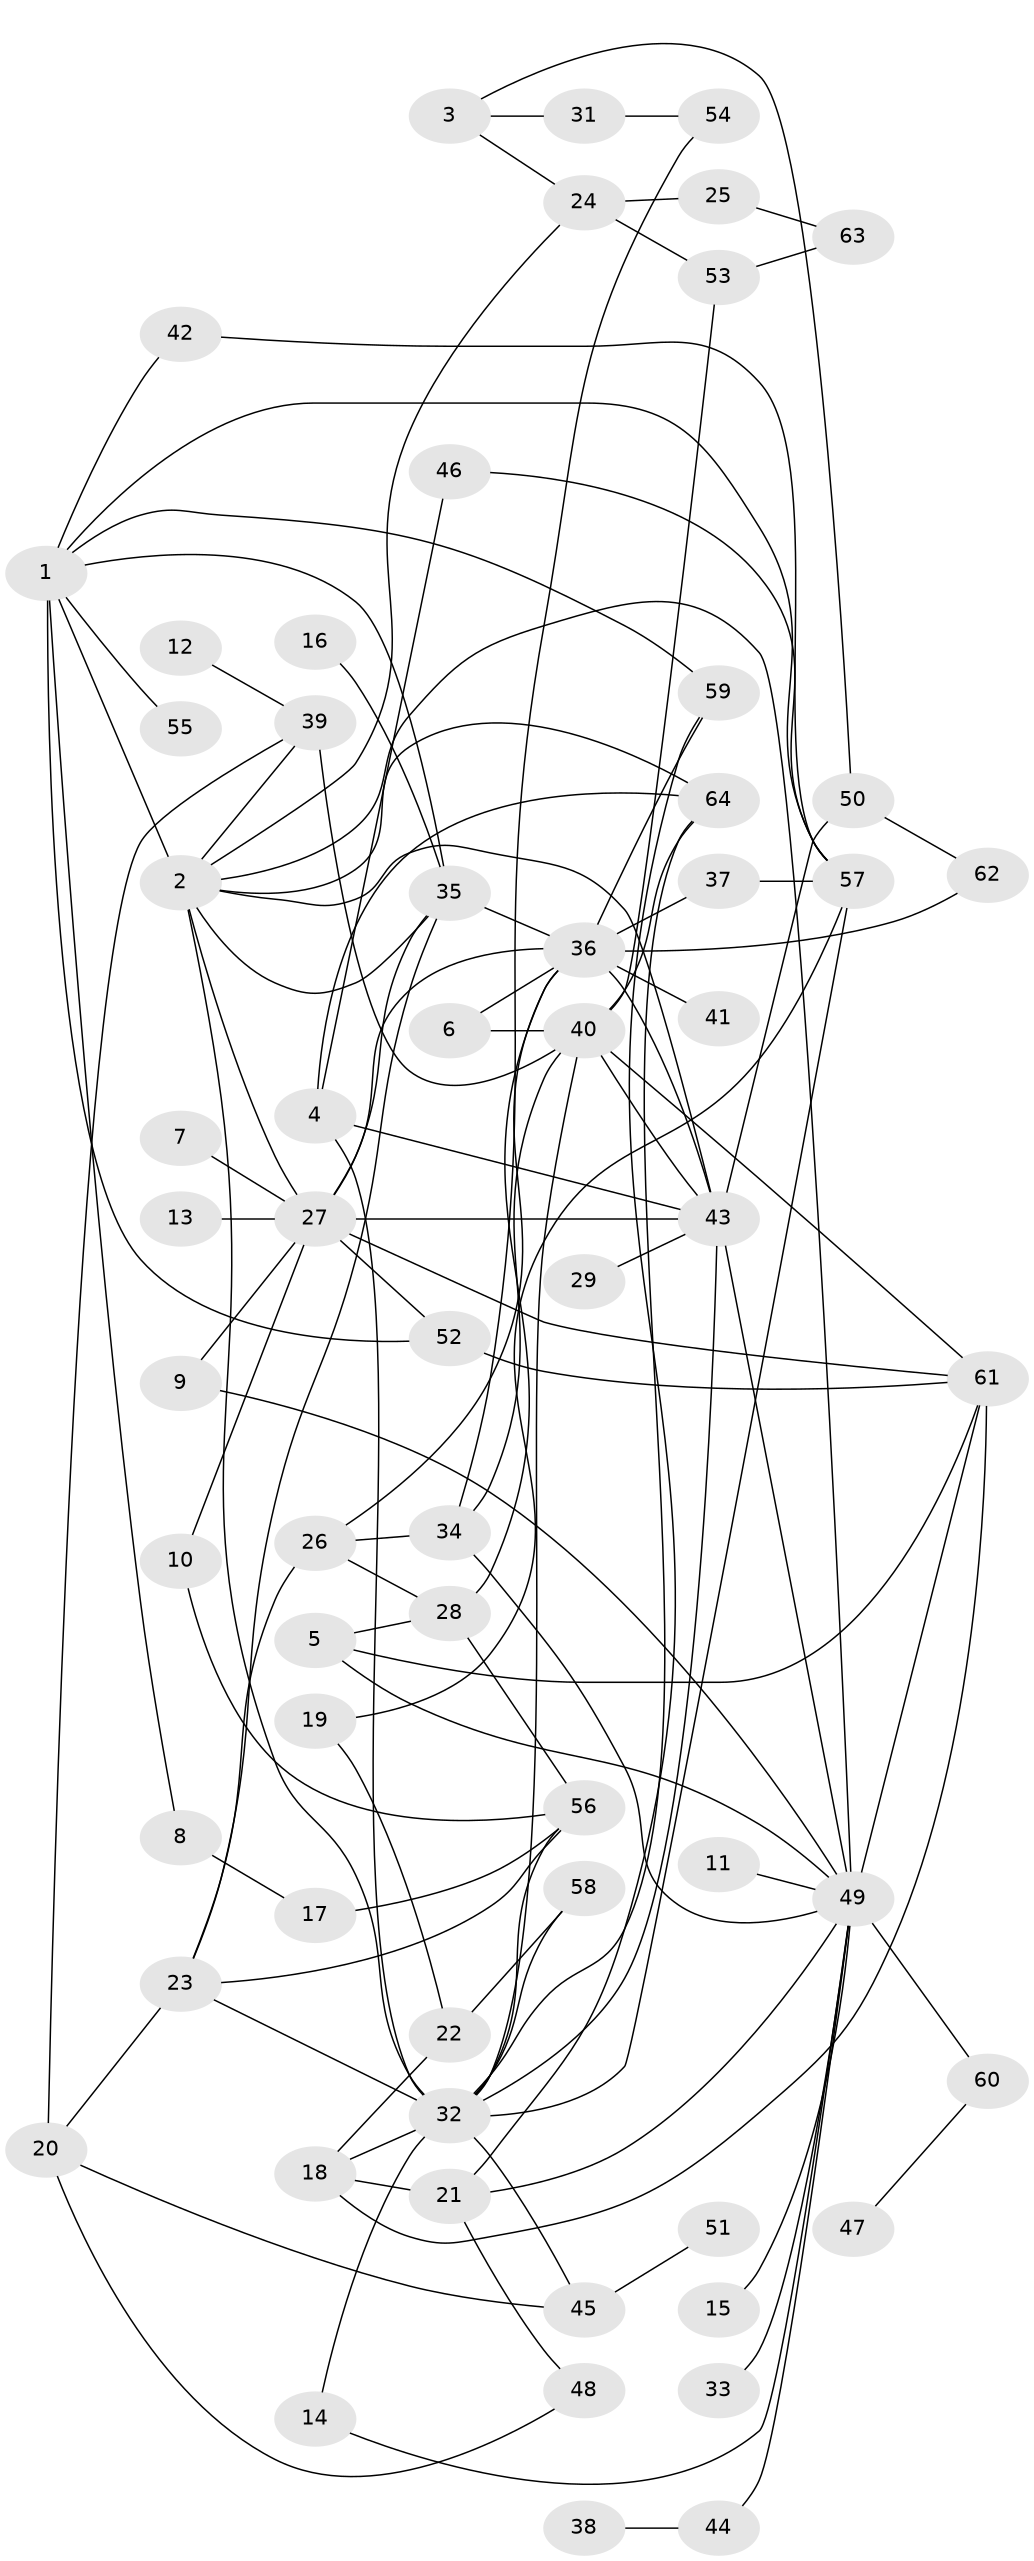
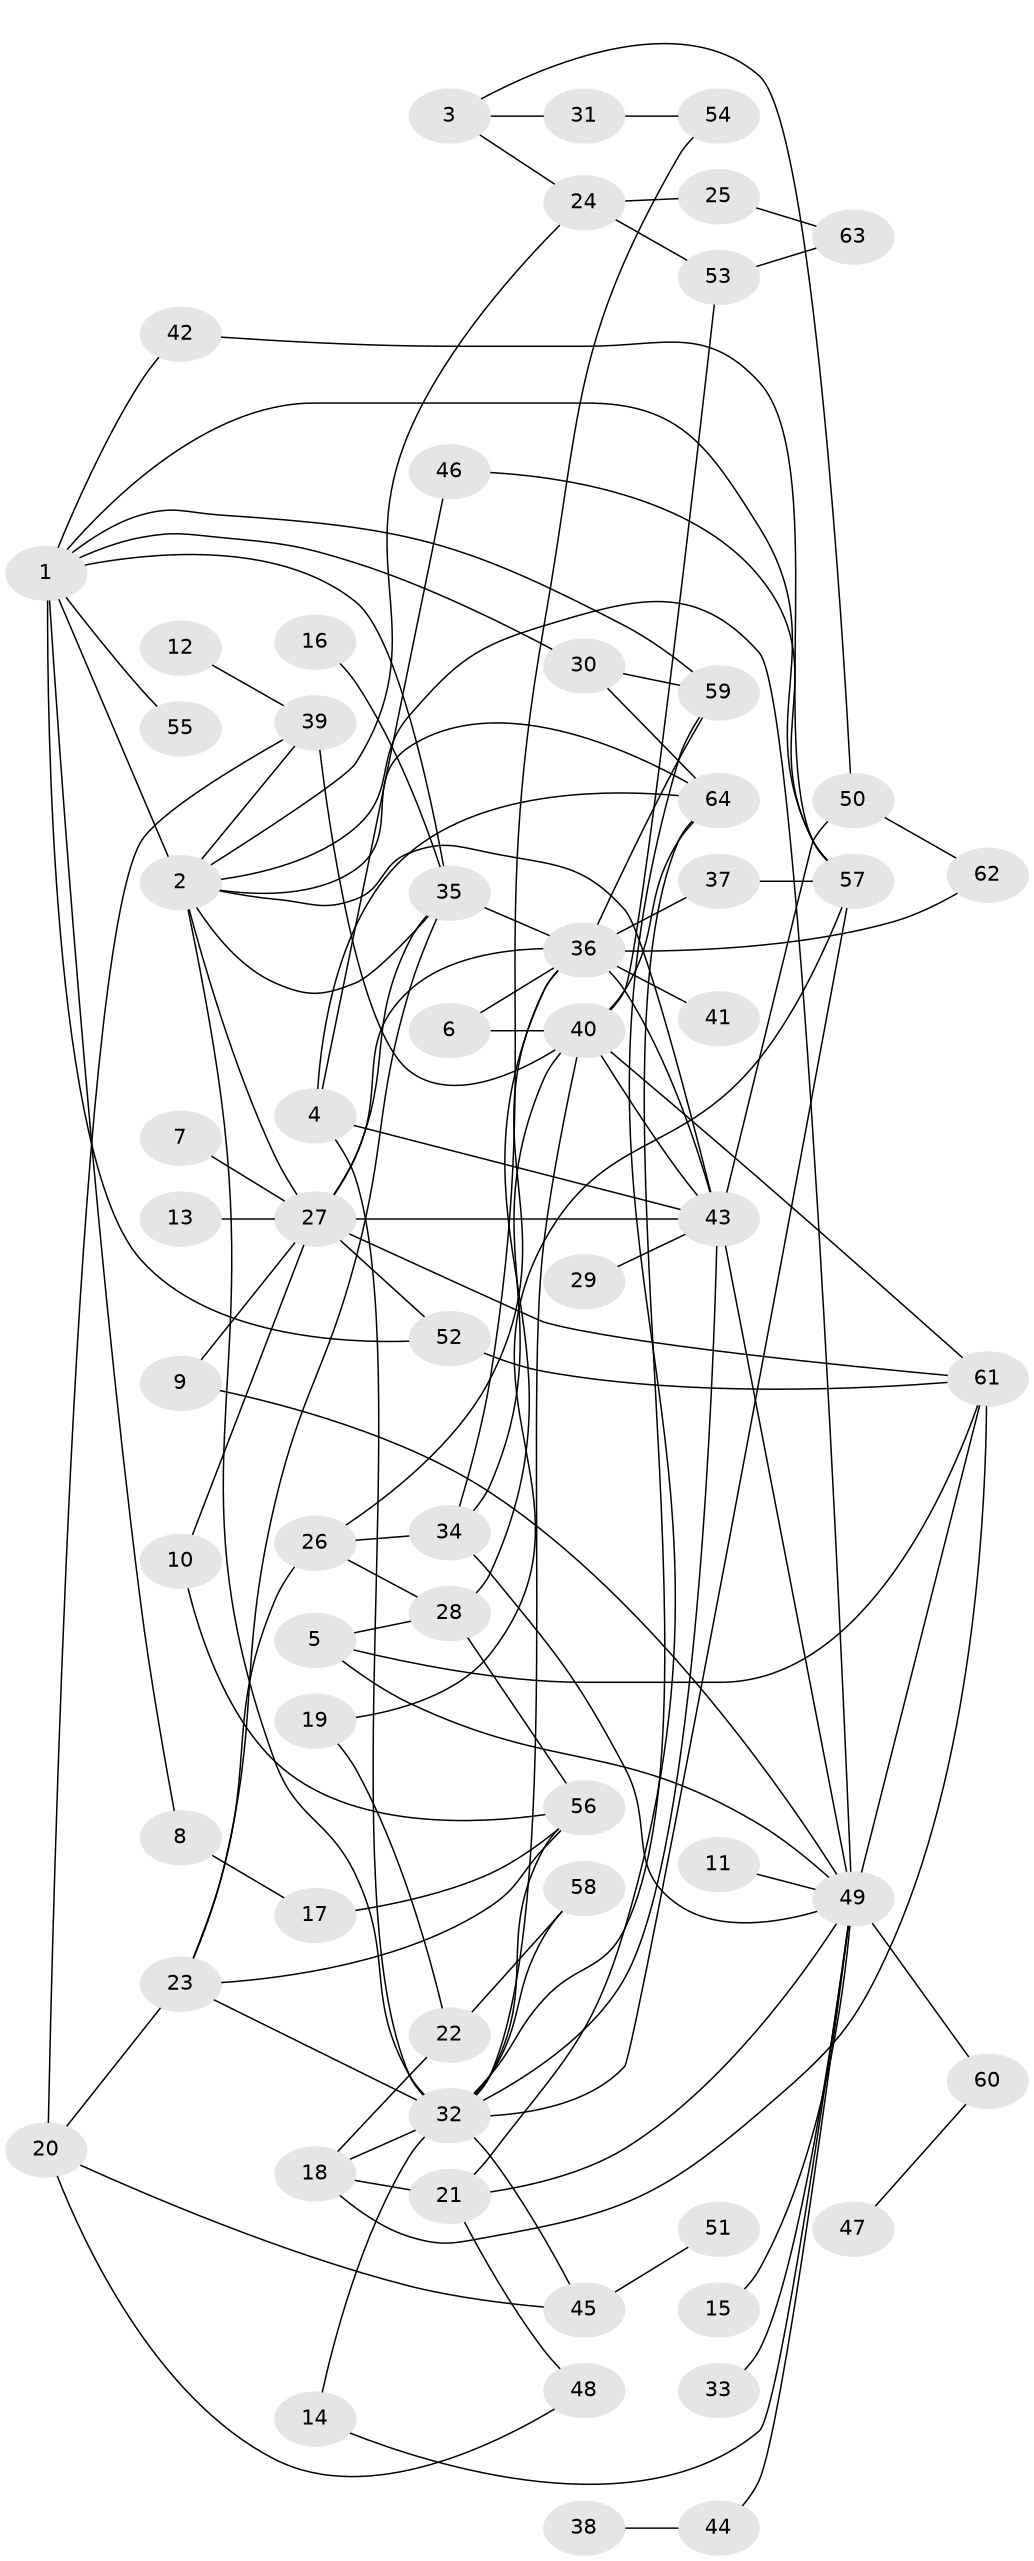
node "30": added
